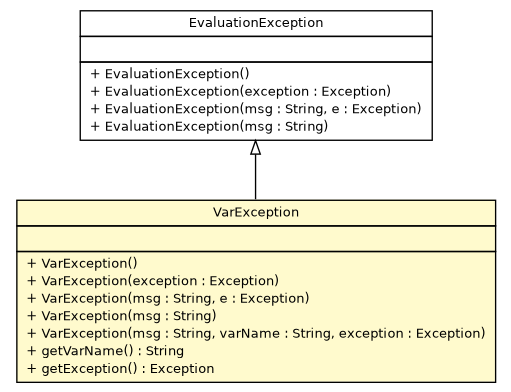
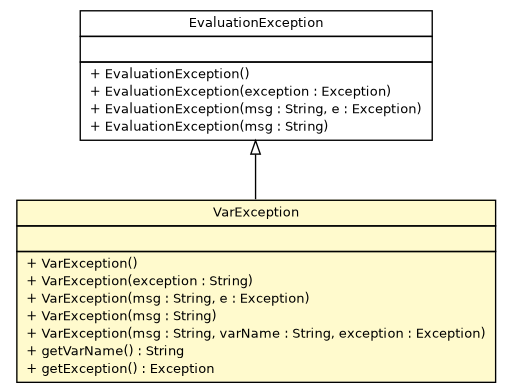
node "VarException": text "+ VarException(exception : Exception)" -> "+ VarException(exception : String)"
